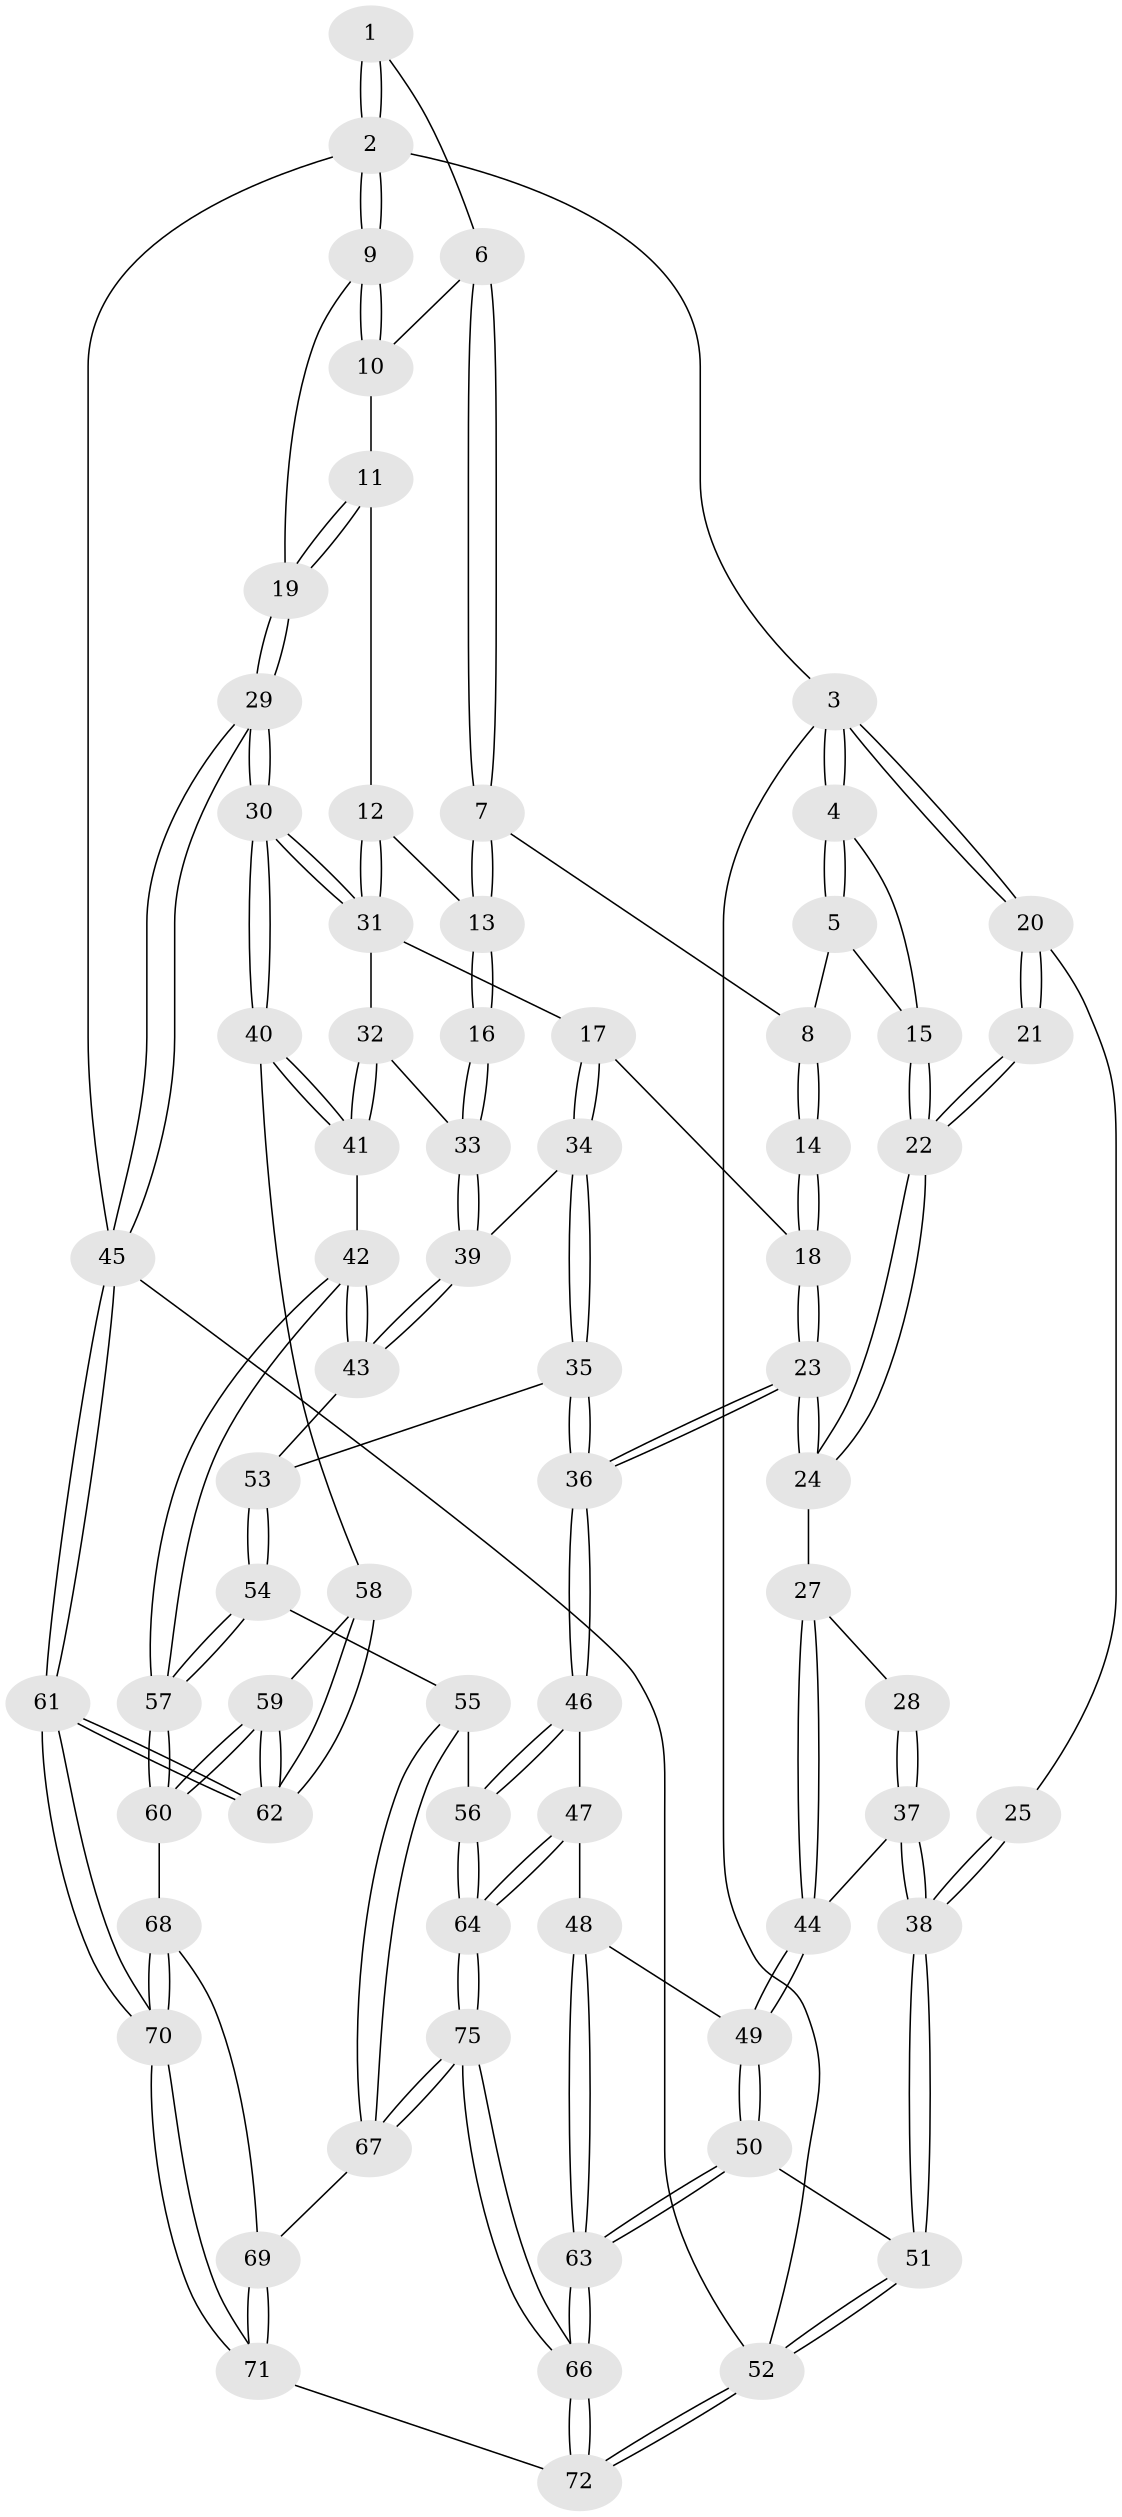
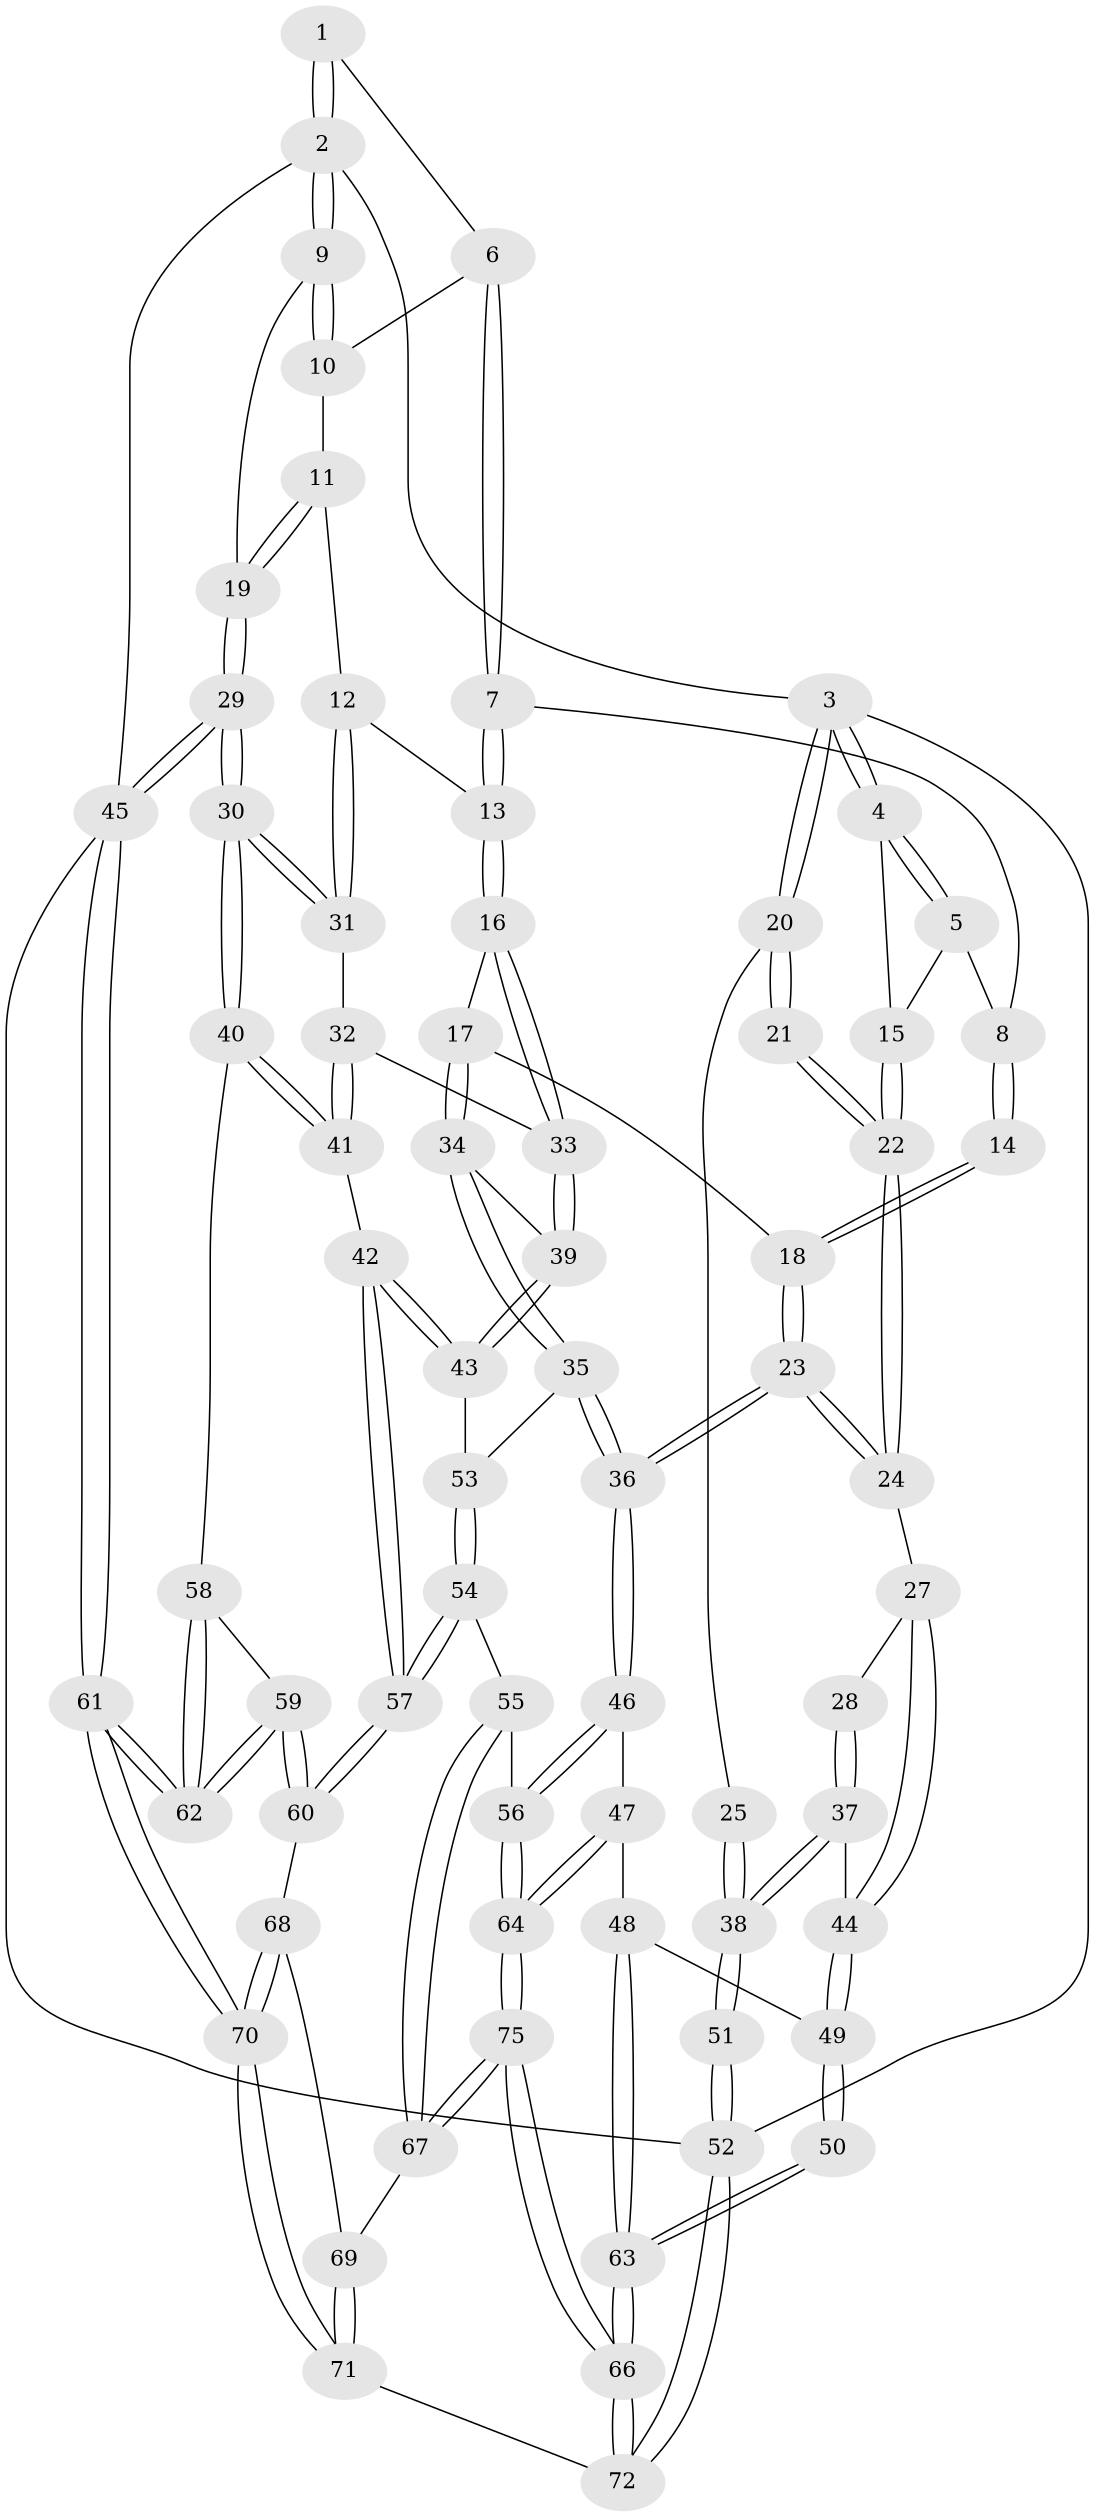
edge "31" -- "17": now "16" -- "17"
edge "50" -- "51": removed
